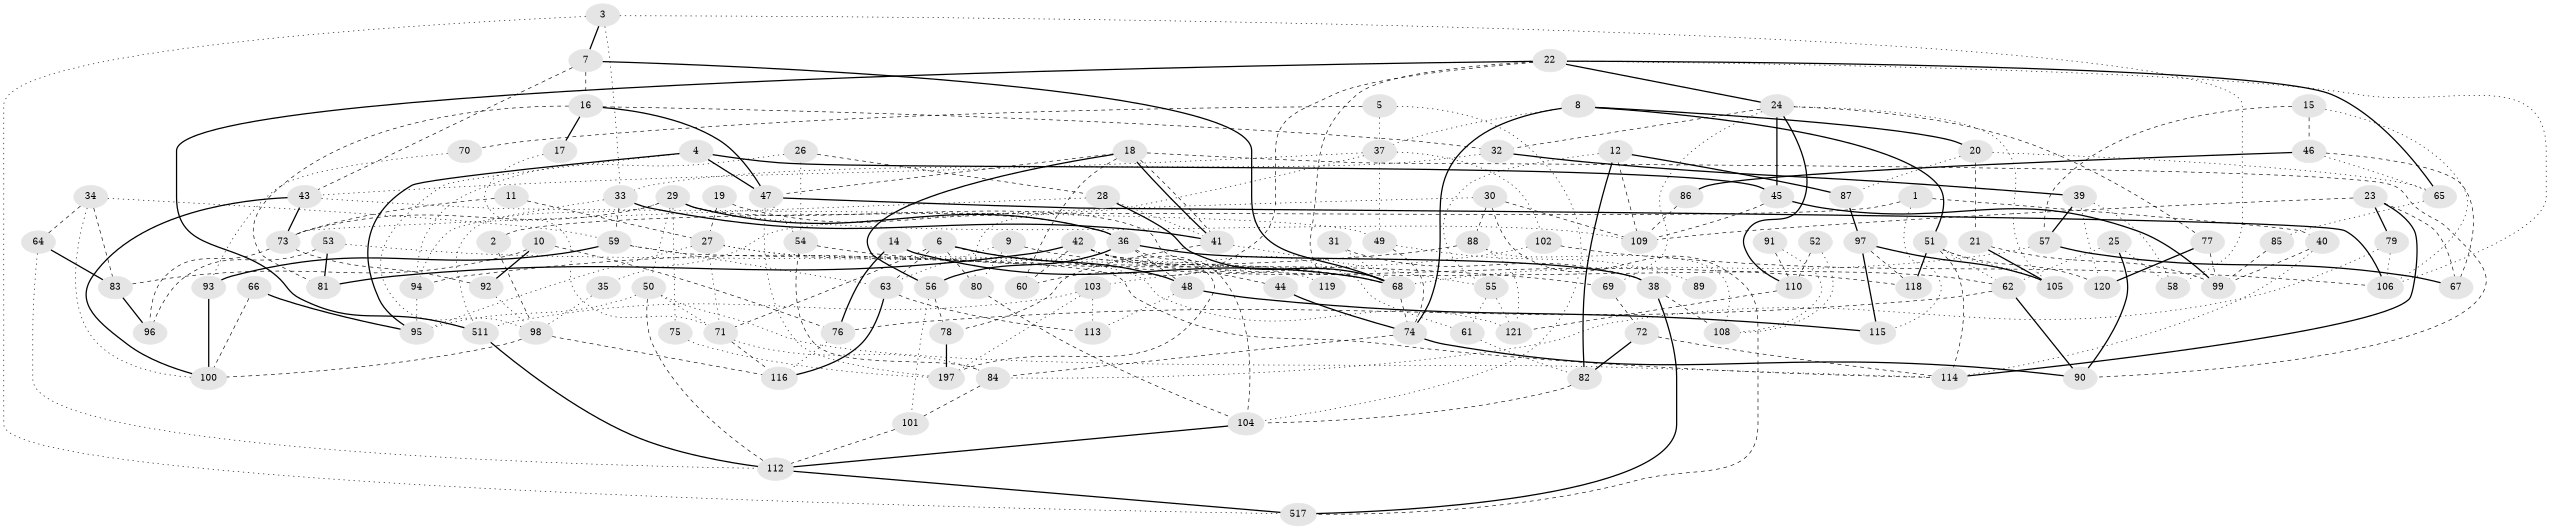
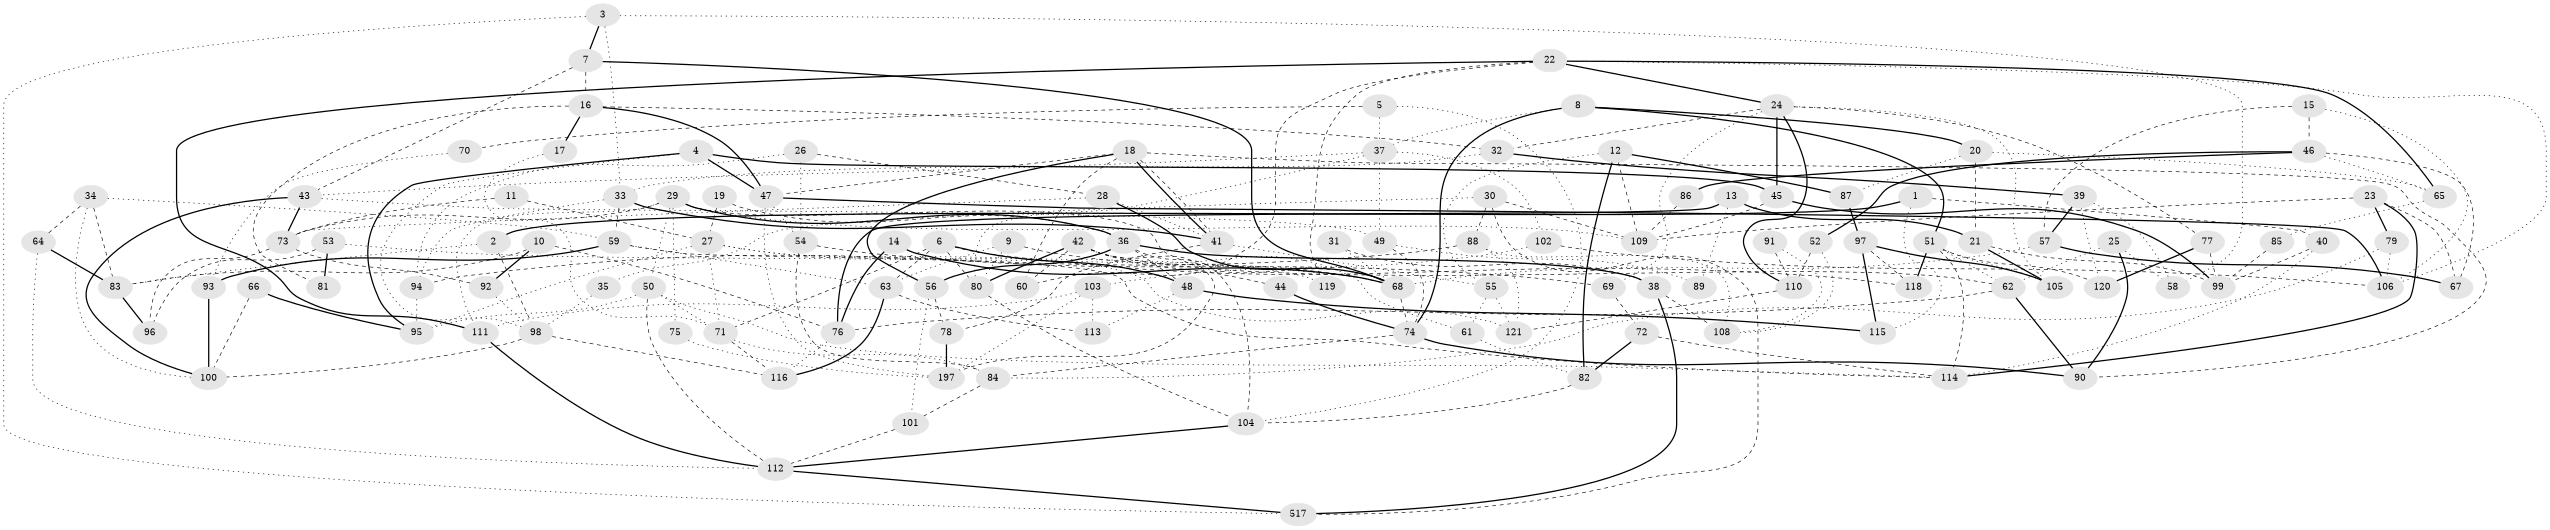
edge "46" -- "52": added
node "13": added
edge "1" -- "2": style dashed -> bold
edge "2" -- "83": added
edge "42" -- "81": now "42" -- "80"
node "511": label "511" -> "111"
